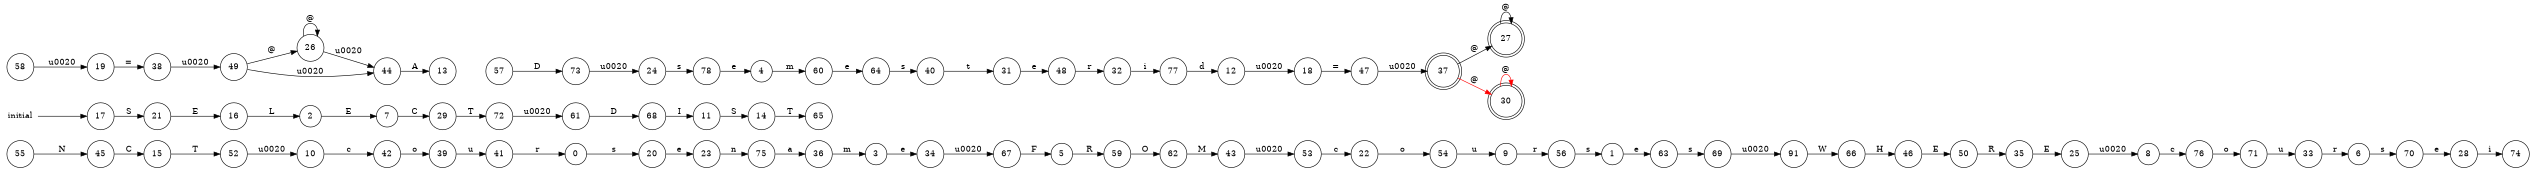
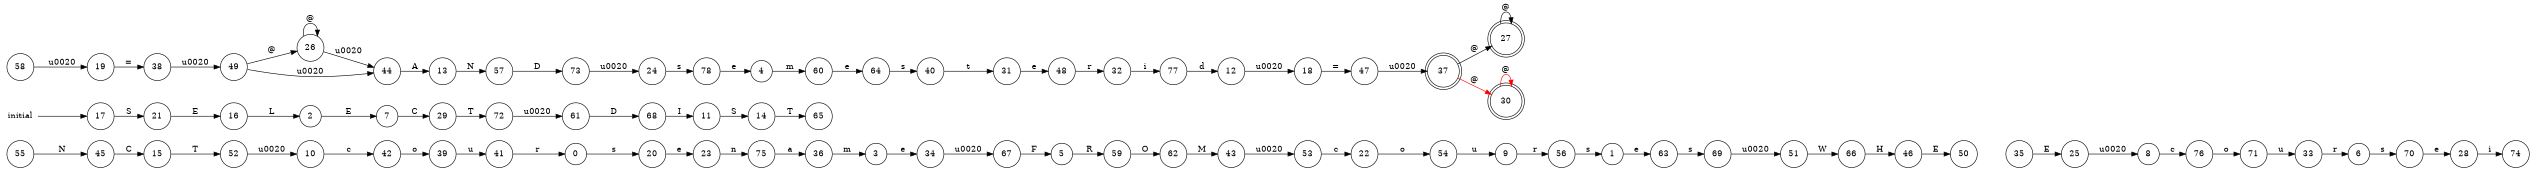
edge "13" -> "57": added, label "N"
node "91": label "91" -> "51"
edge "50" -> "35": removed, label "R"
